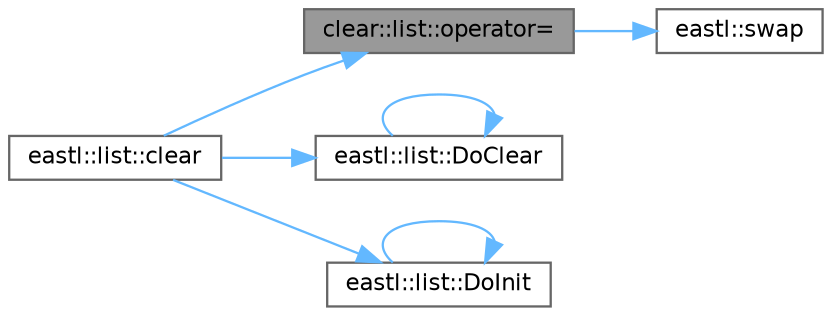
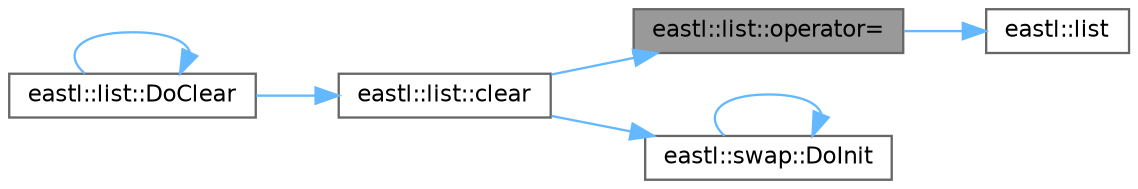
node "clear::list::operator=": label "clear::list::operator=" -> "eastl::list::operator="
node "eastl::swap": label "eastl::swap" -> "eastl::list"
edge "eastl::list::clear" -> "eastl::list::DoClear": reversed
node "eastl::list::DoInit": label "eastl::list::DoInit" -> "eastl::swap::DoInit"
